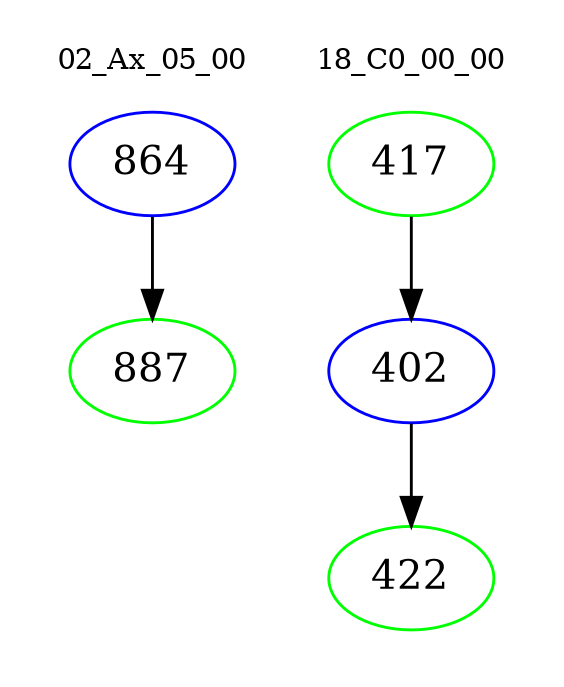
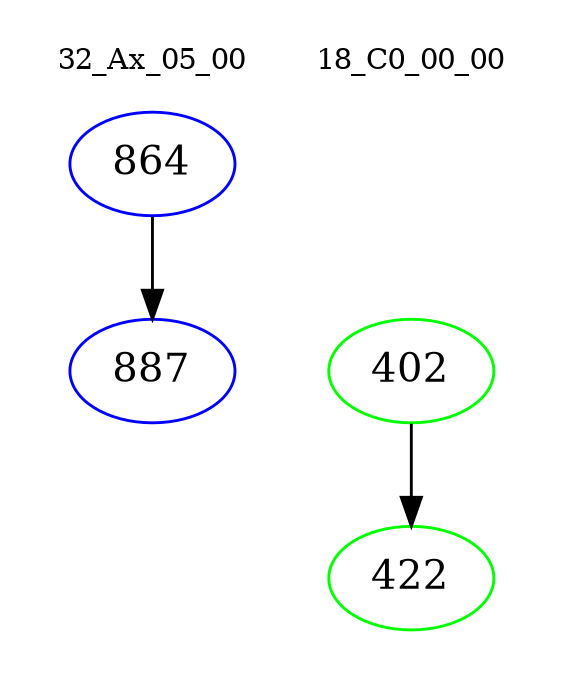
cluster "02_Ax_05_00": label "02_Ax_05_00" -> "32_Ax_05_00"
node "417": removed
node "887": color green -> blue
node "402": color blue -> green
